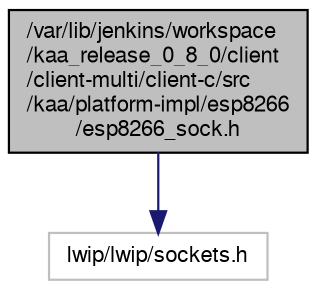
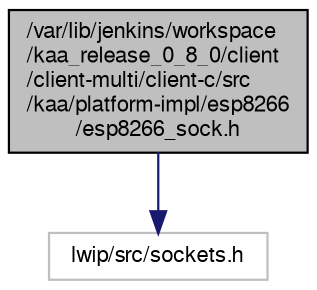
node "lwip/lwip/sockets.h": label "lwip/lwip/sockets.h" -> "lwip/src/sockets.h"
